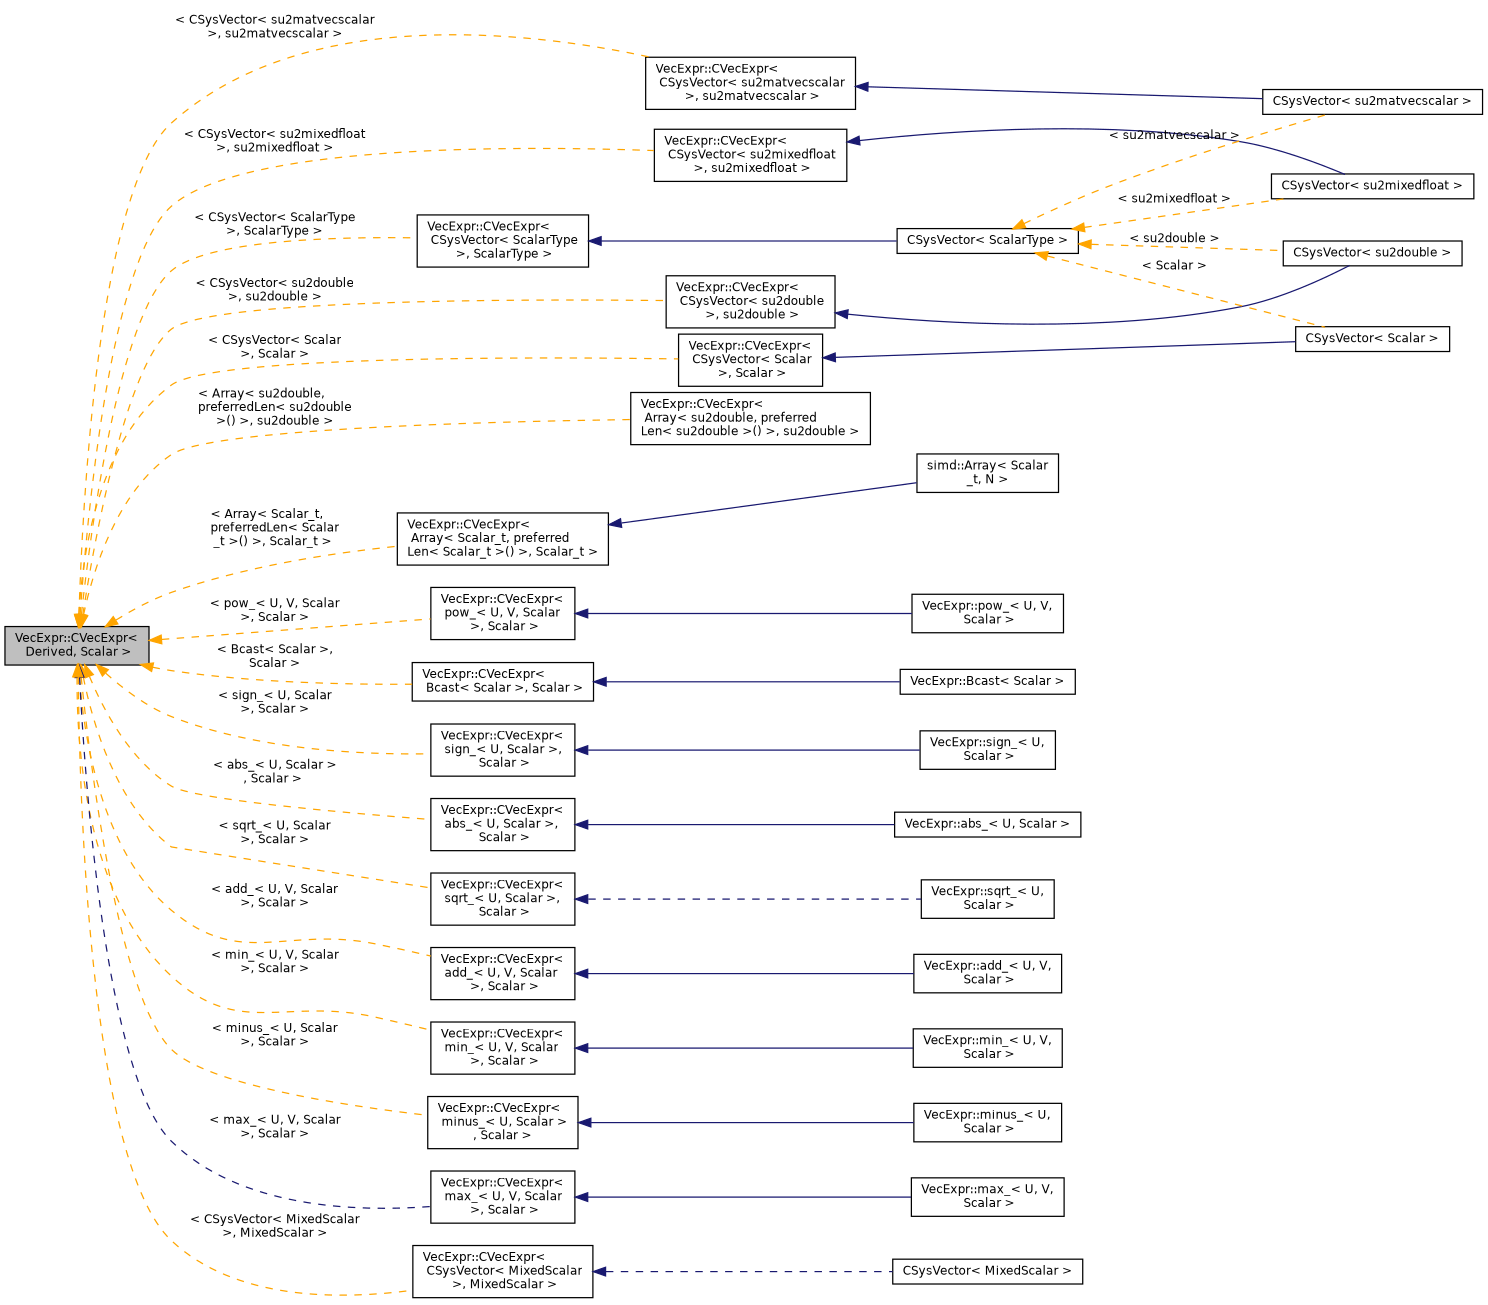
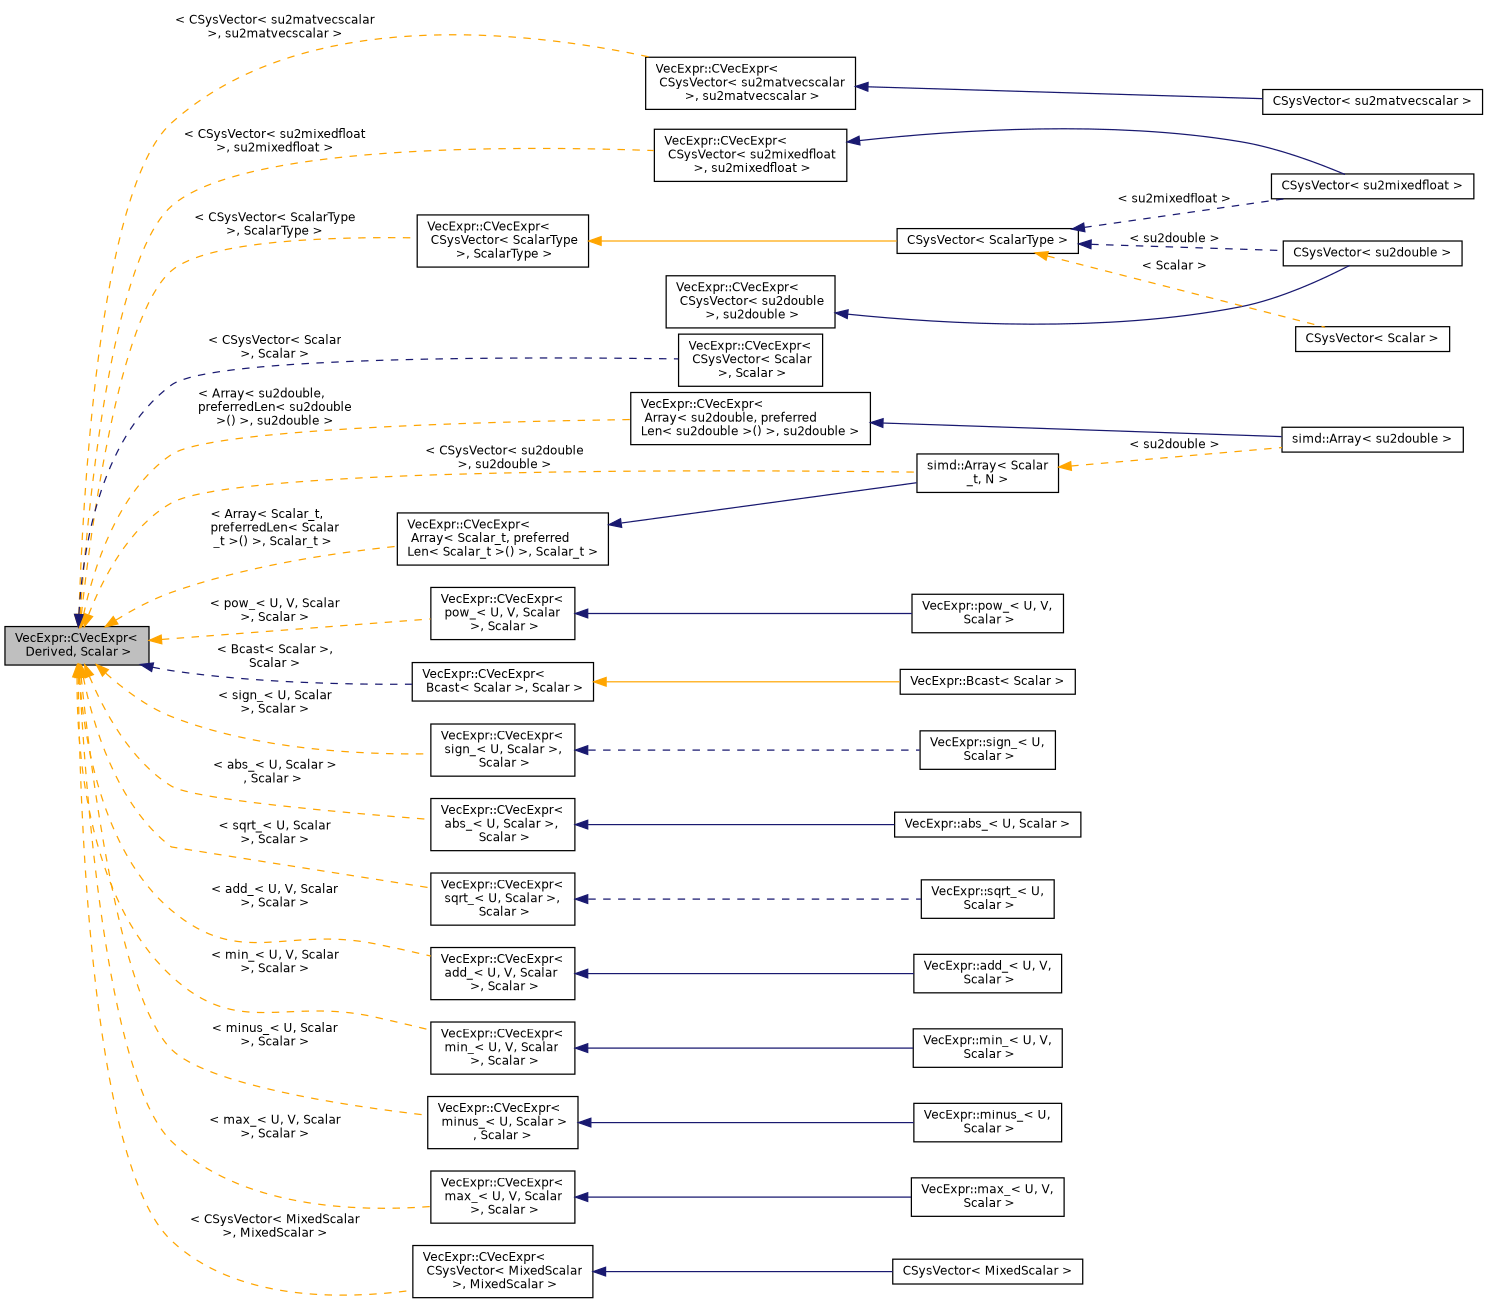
edge "CSysVector< su2matvecscalar >" -> "CSysVector< ScalarType >": removed, label "< su2matvecscalar >"
edge "CSysVector< su2mixedfloat >" -> "CSysVector< ScalarType >": color orange -> midnightblue
edge "CSysVector< ScalarType >" -> "VecExpr::CVecExpr< CSysVector< ScalarType >, ScalarType >": color midnightblue -> orange
edge "CSysVector< su2double >" -> "CSysVector< ScalarType >": color orange -> midnightblue
edge "VecExpr::CVecExpr< CSysVector< su2double >, su2double >" -> "VecExpr::CVecExpr< Derived, Scalar >": now "simd::Array< Scalar _t, N >" -> "VecExpr::CVecExpr< Derived, Scalar >"
edge "CSysVector< Scalar >" -> "VecExpr::CVecExpr< CSysVector< Scalar >, Scalar >": removed
edge "VecExpr::CVecExpr< CSysVector< Scalar >, Scalar >" -> "VecExpr::CVecExpr< Derived, Scalar >": color orange -> midnightblue
node "simd::Array< su2double >": added
edge "VecExpr::CVecExpr< Bcast< Scalar >, Scalar >" -> "VecExpr::CVecExpr< Derived, Scalar >": color orange -> midnightblue
edge "VecExpr::Bcast< Scalar >" -> "VecExpr::CVecExpr< Bcast< Scalar >, Scalar >": color midnightblue -> orange
edge "VecExpr::sign_< U, Scalar >" -> "VecExpr::CVecExpr< sign_< U, Scalar >, Scalar >": style solid -> dashed
edge "VecExpr::CVecExpr< max_< U, V, Scalar >, Scalar >" -> "VecExpr::CVecExpr< Derived, Scalar >": color midnightblue -> orange
edge "CSysVector< MixedScalar >" -> "VecExpr::CVecExpr< CSysVector< MixedScalar >, MixedScalar >": style dashed -> solid
